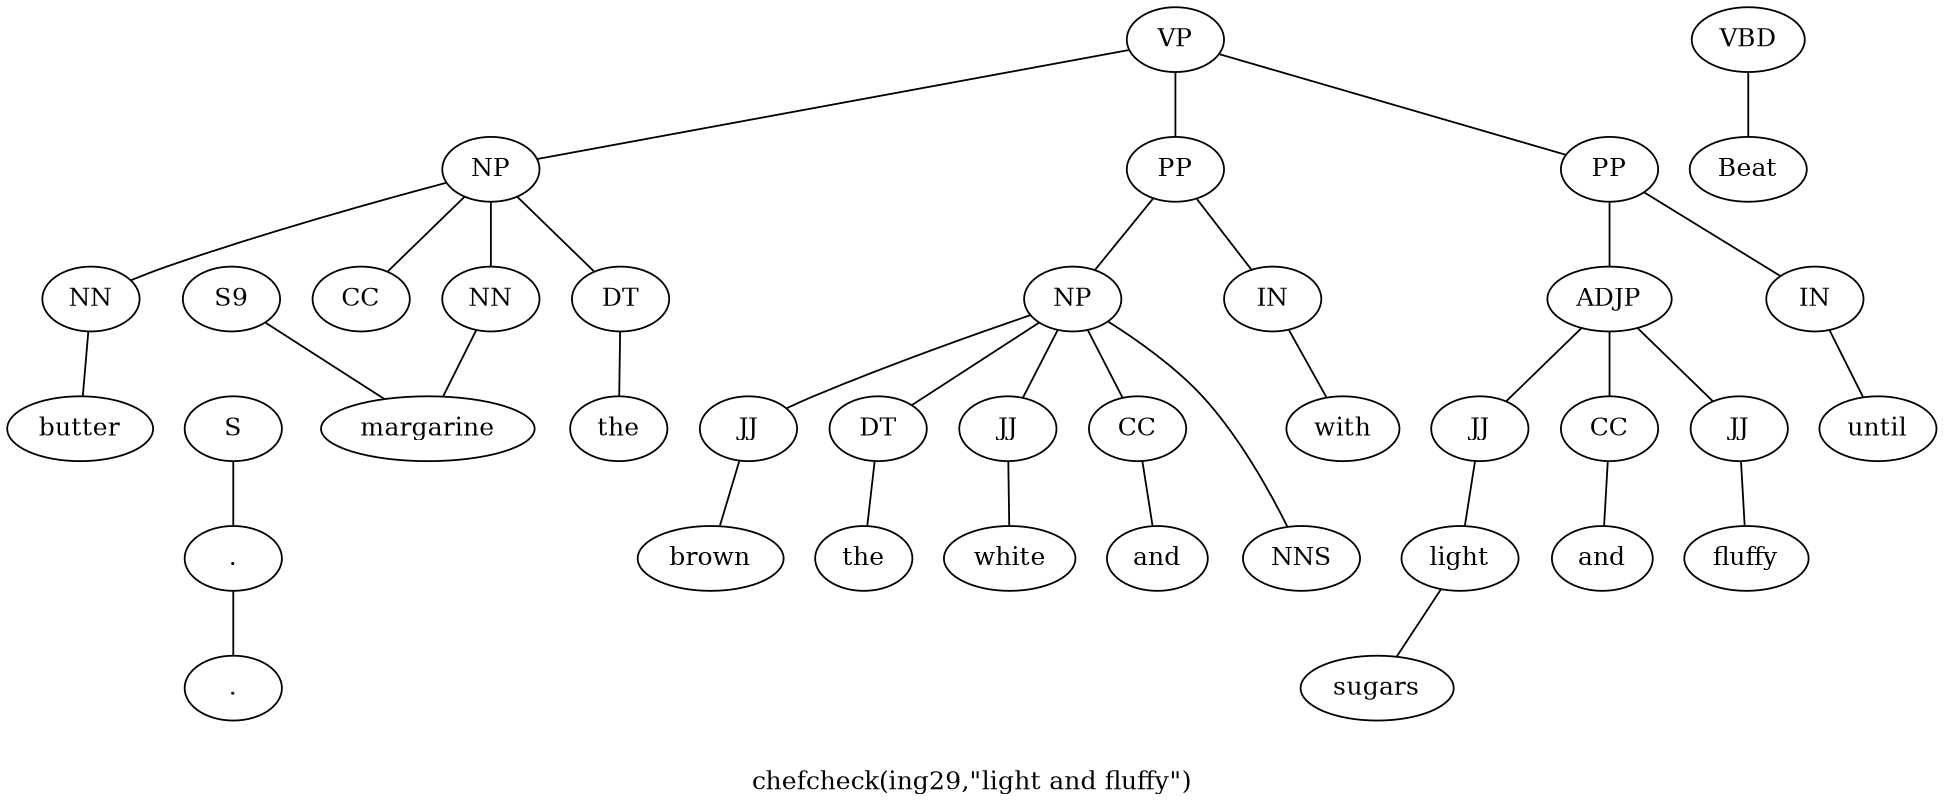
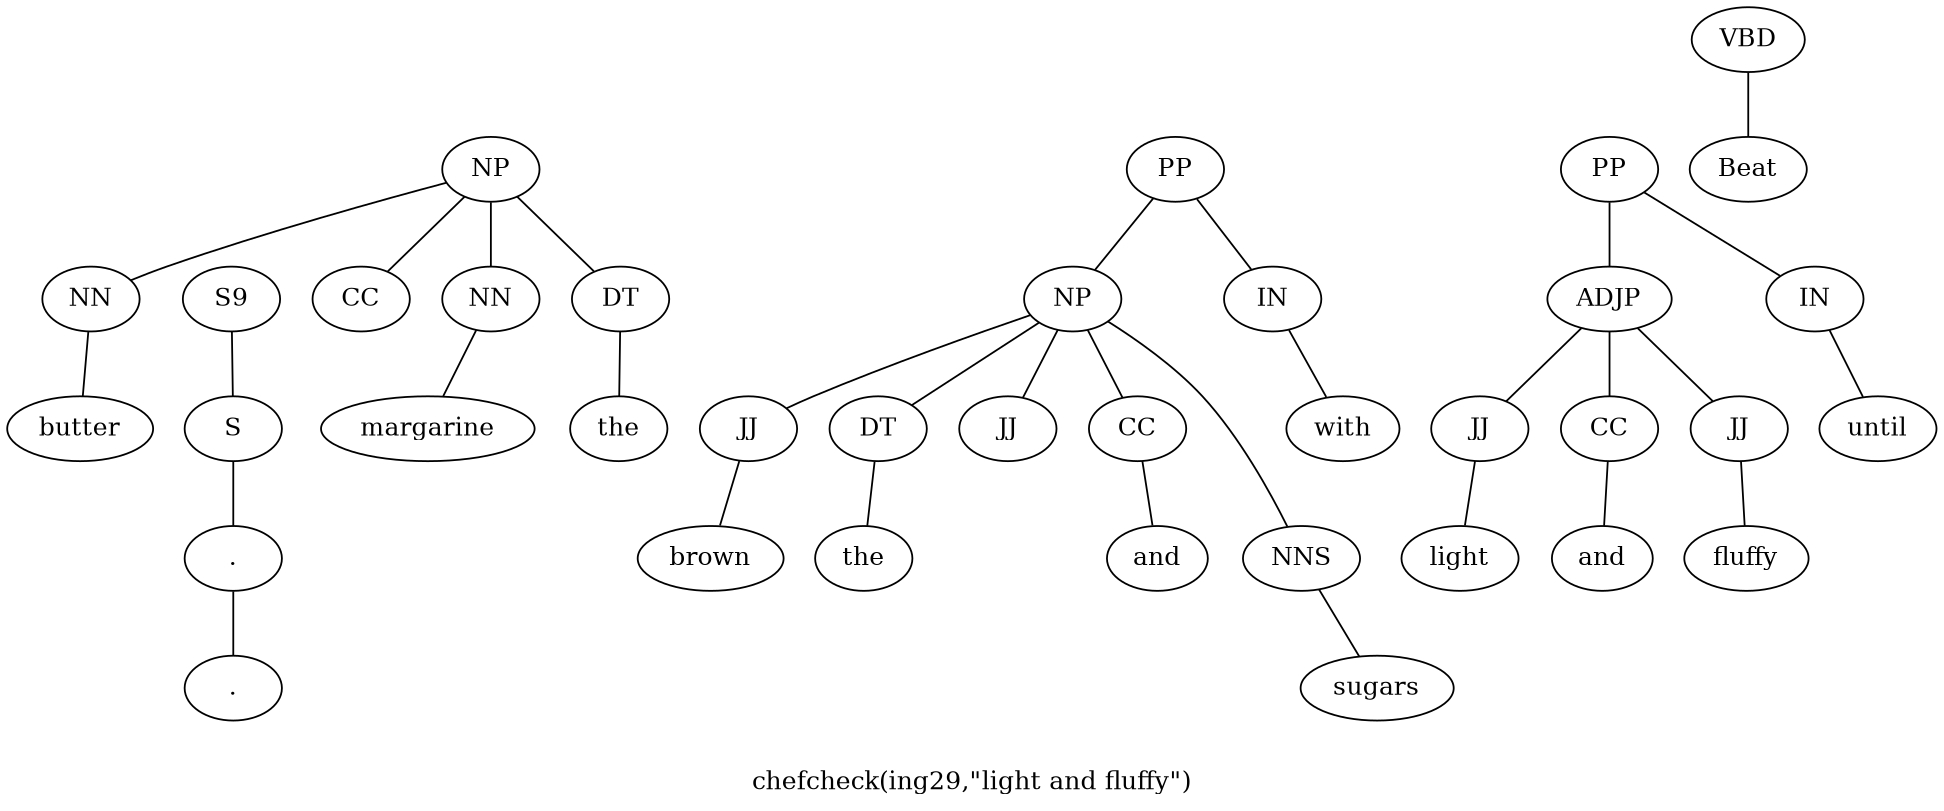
node "VP": removed
edge "S9" -- "margarine": now "S9" -- "S"
node "white": removed
edge "light" -- "sugars": now "NNS" -- "sugars"
